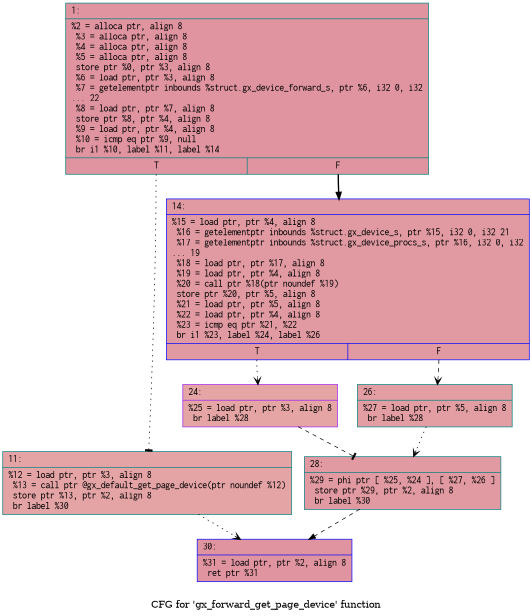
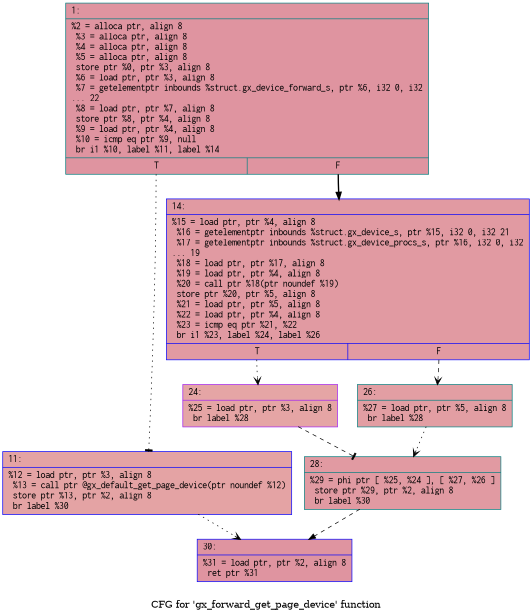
node "11:": color teal -> blue
